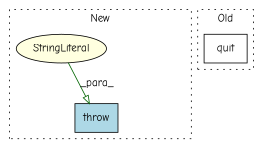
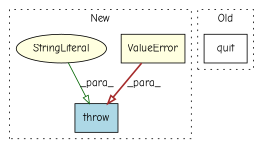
node "ValueError": added
